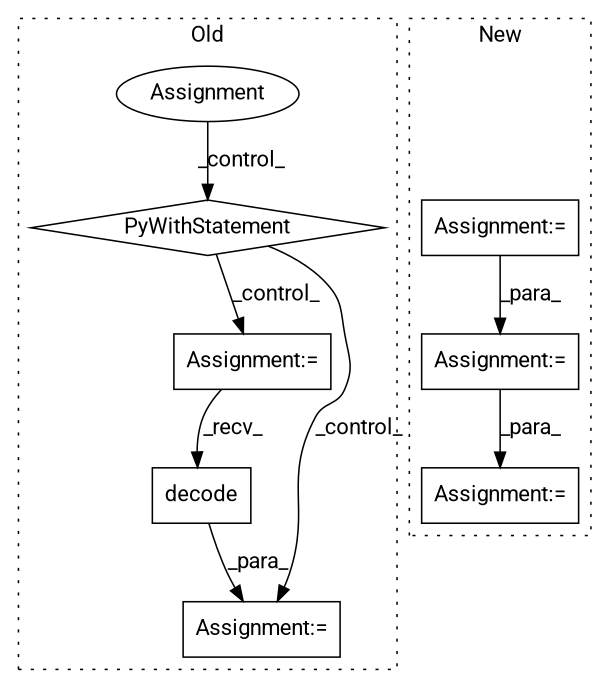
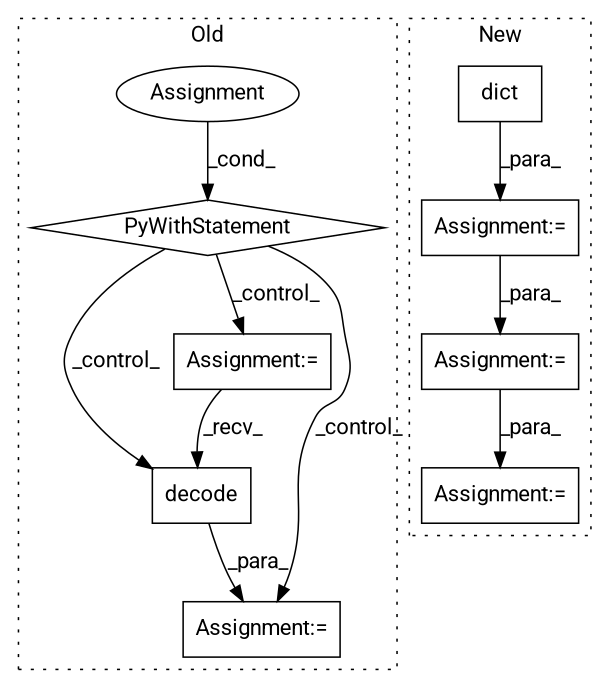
node "dict": added
edge "Assignment" -> "PyWithStatement": label "_control_" -> "_cond_"
edge "PyWithStatement" -> "decode": added, label "_control_"
